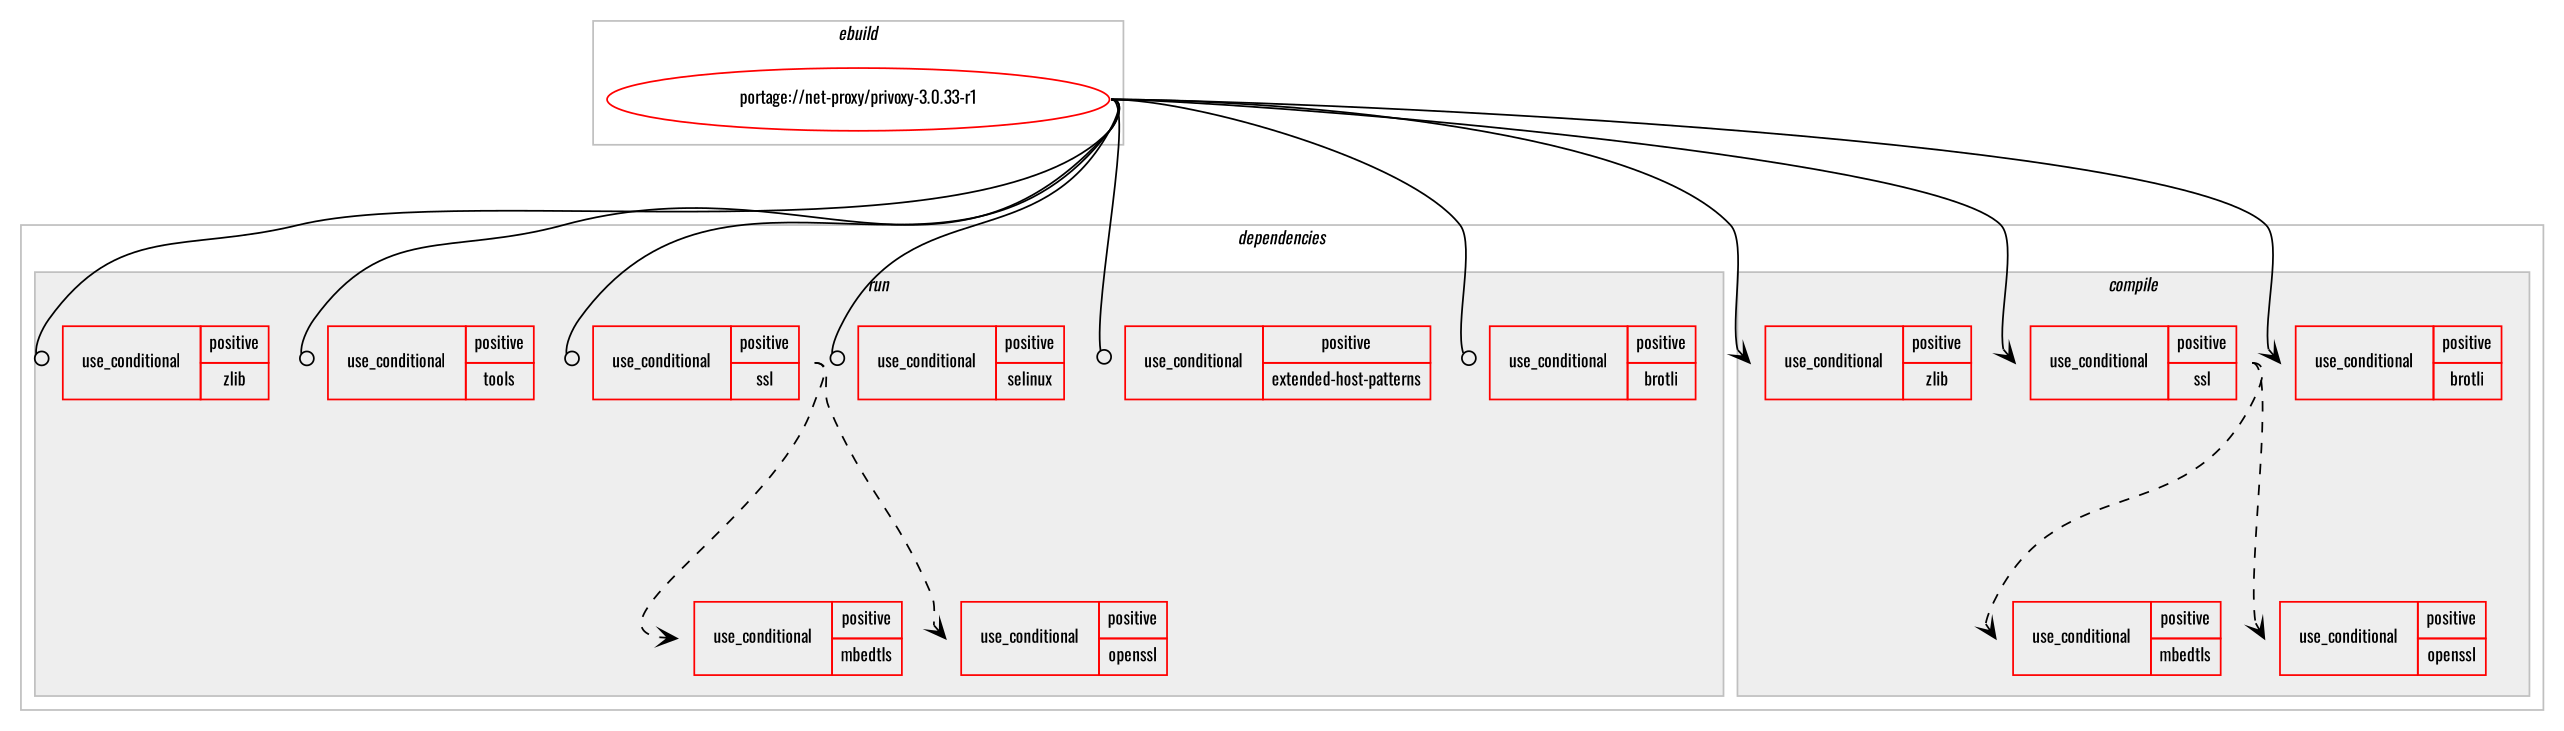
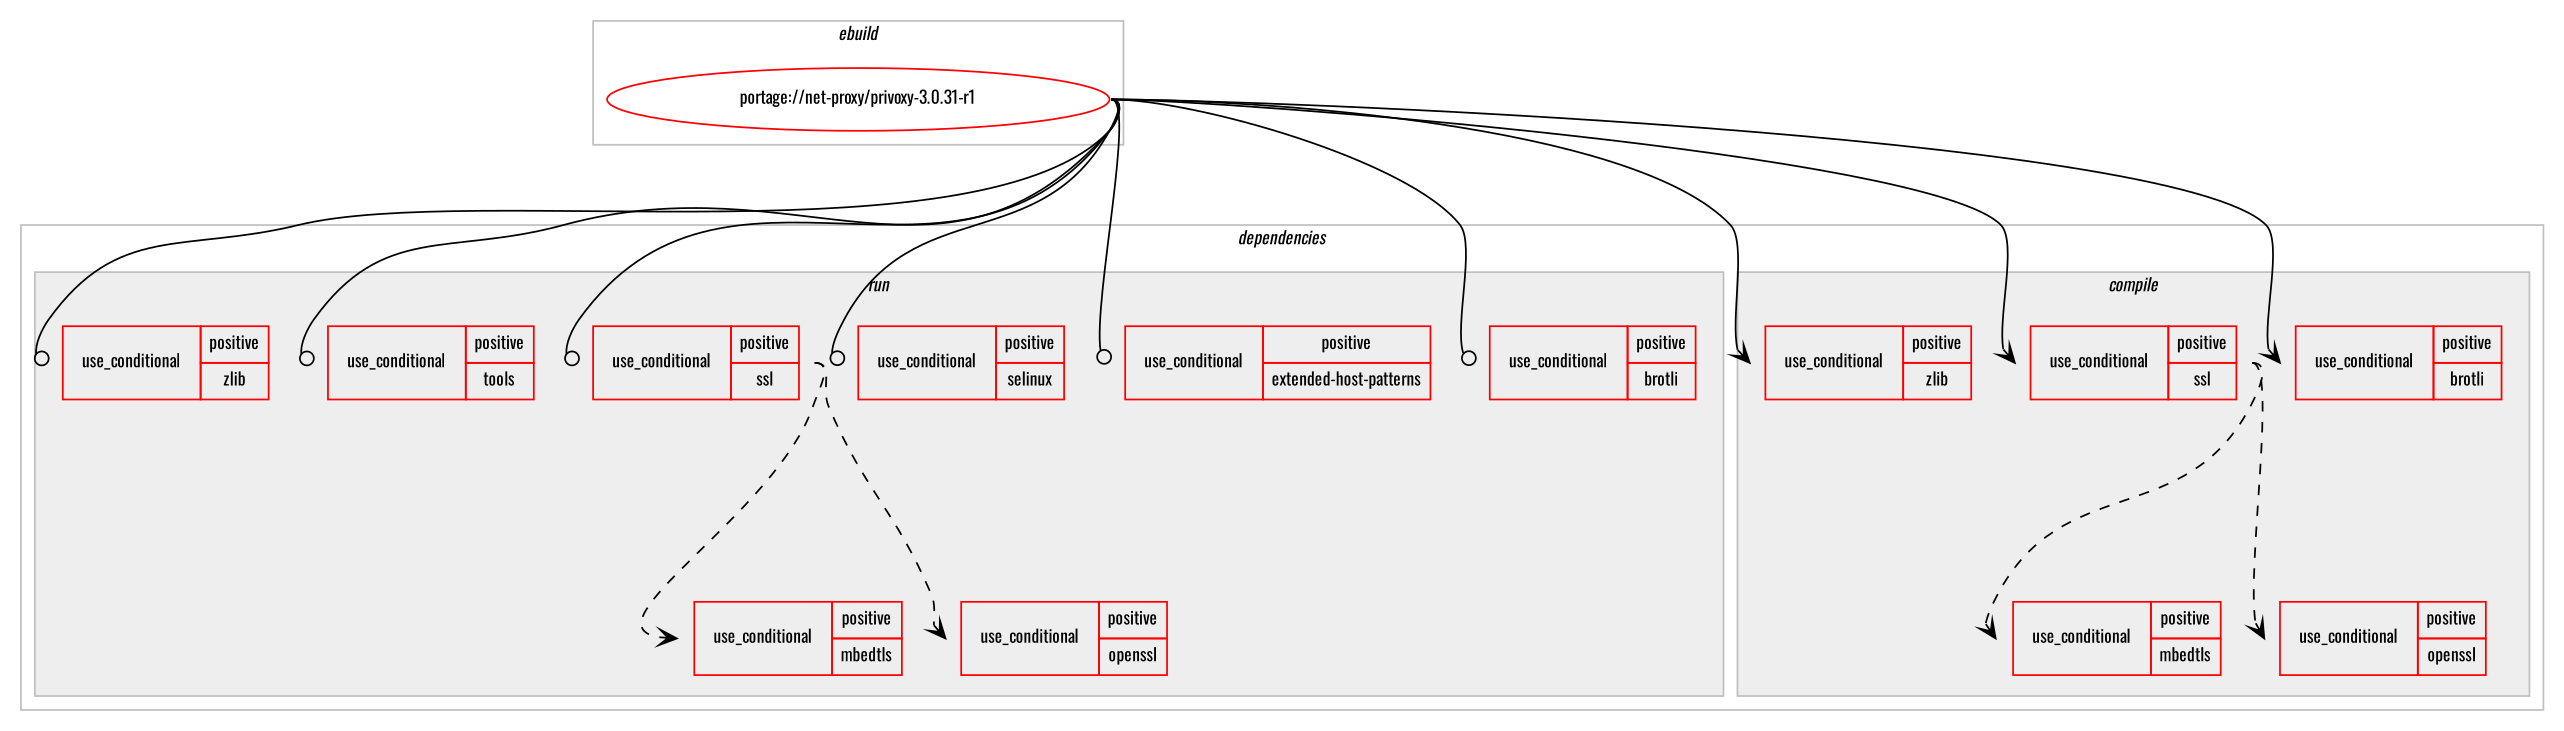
node "portage://net-proxy/privoxy-3.0.33-r1": label "portage://net-proxy/privoxy-3.0.33-r1" -> "portage://net-proxy/privoxy-3.0.31-r1"
